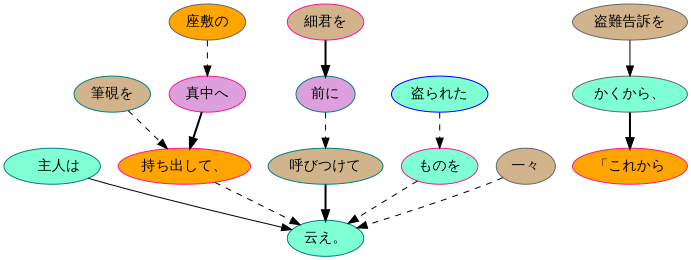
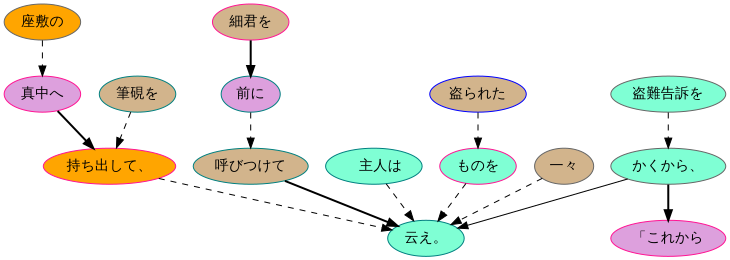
node "盗難告訴を": fillcolor tan -> aquamarine
edge "盗難告訴を" -> "かくから、": style solid -> dashed
node "盗られた": fillcolor aquamarine -> tan
node "「これから": fillcolor orange -> plum
edge "かくから、" -> "云え。": added
edge "主人は" -> "云え。": style solid -> dashed
